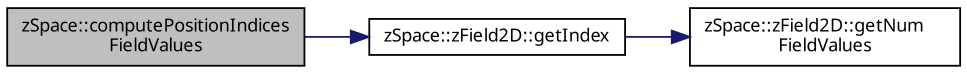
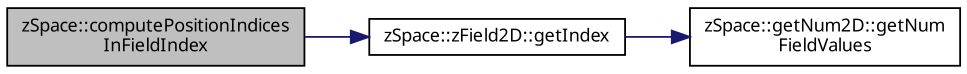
node "zSpace::computePositionIndices FieldValues": label "zSpace::computePositionIndices FieldValues" -> "zSpace::computePositionIndices InFieldIndex"
node "zSpace::zField2D::getNum FieldValues": label "zSpace::zField2D::getNum FieldValues" -> "zSpace::getNum2D::getNum FieldValues"
